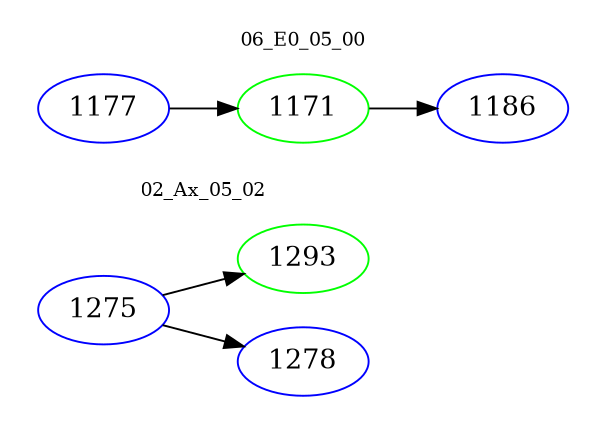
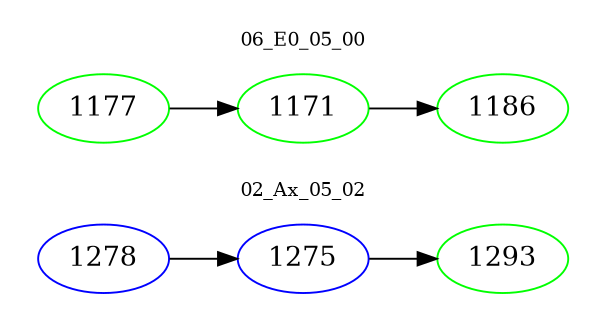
node "1177": color blue -> green
node "1186": color blue -> green
edge "1275" -> "1278": reversed
